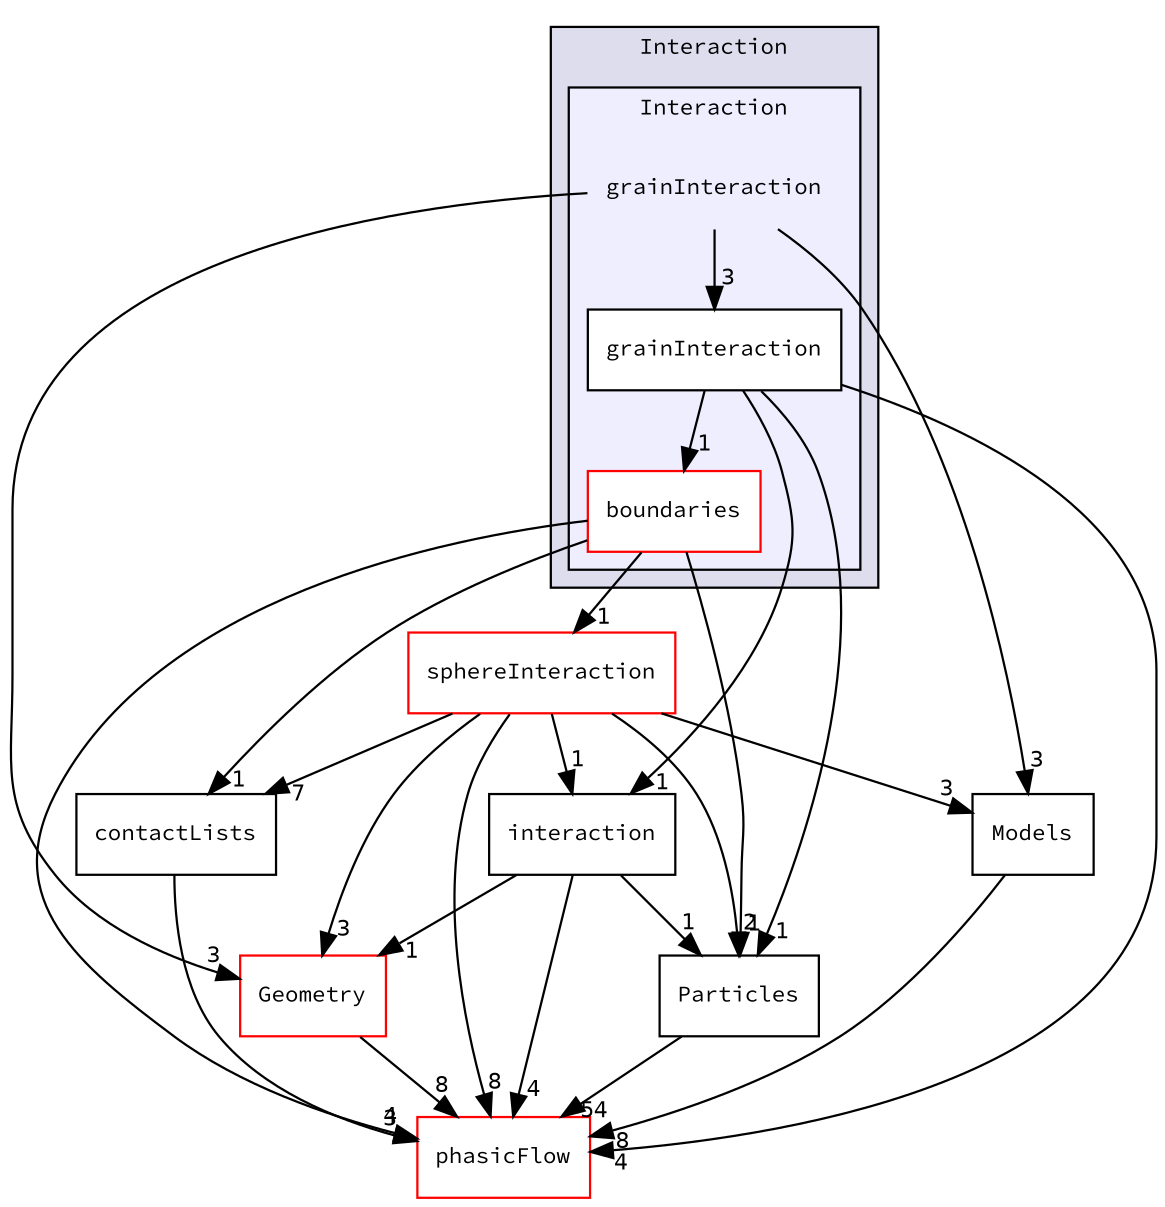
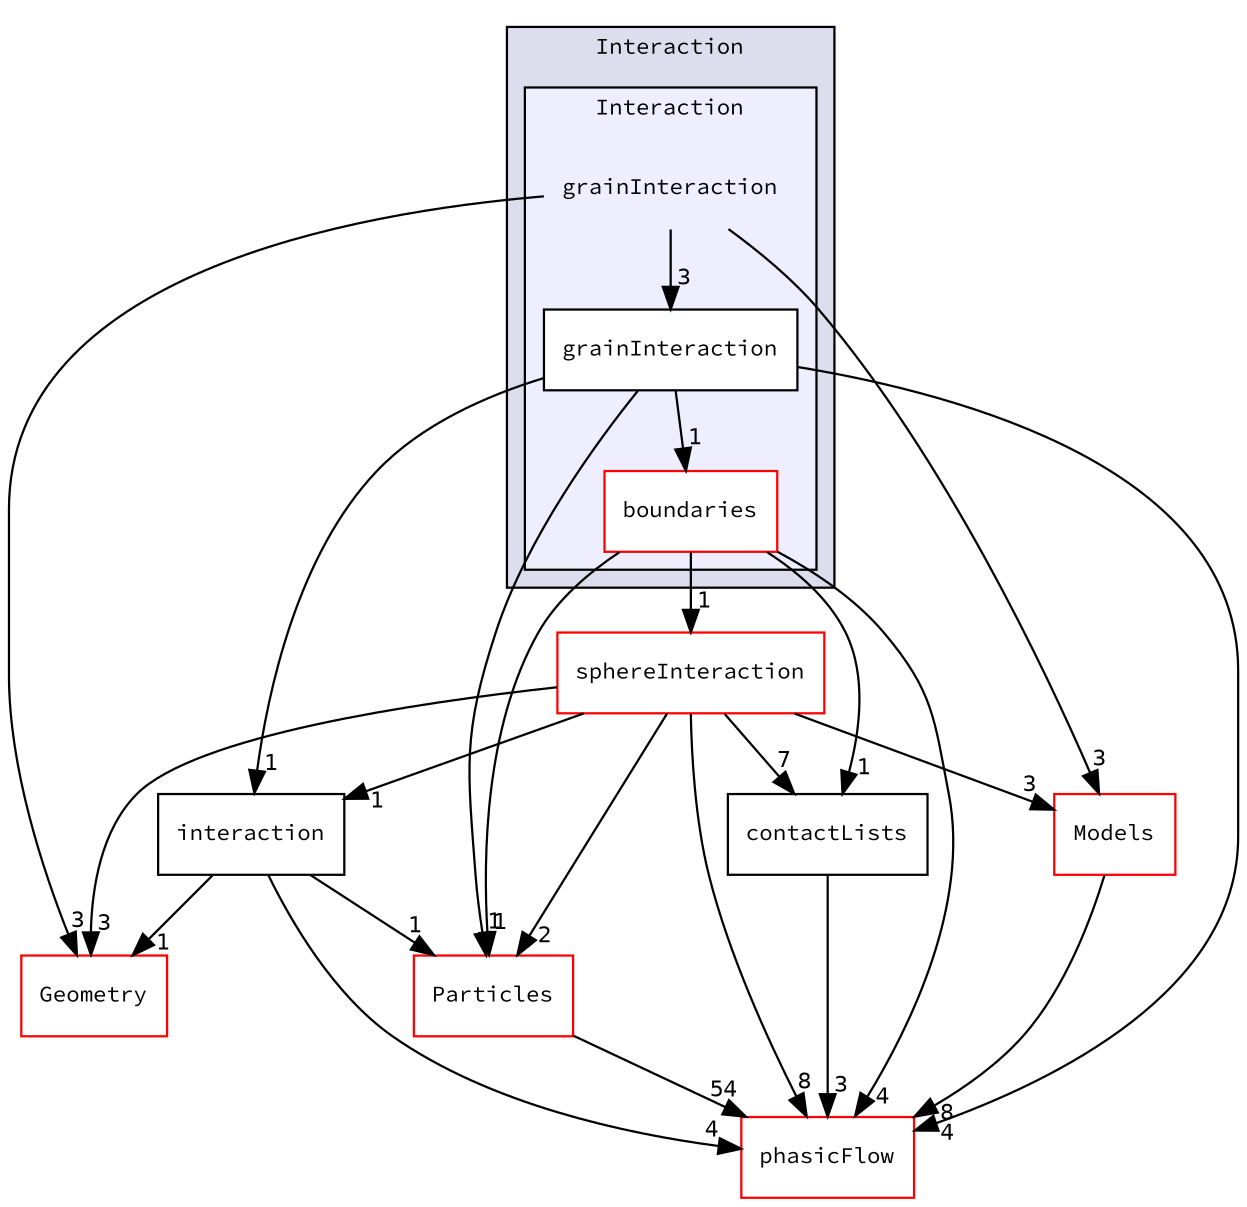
node "Models": color black -> red
node "Particles": color black -> red
edge "Geometry" -> "phasicFlow": removed
